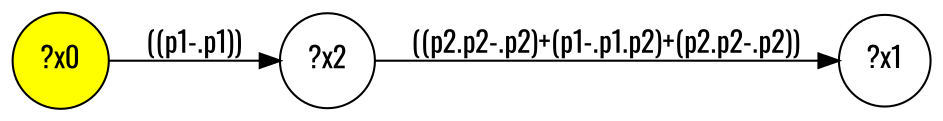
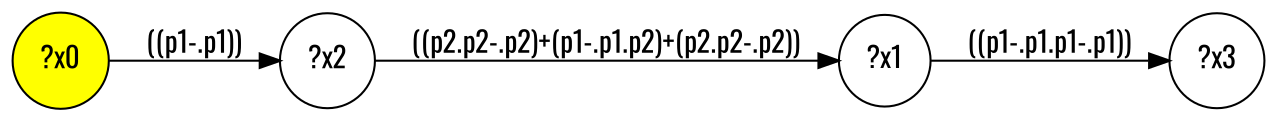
node "?x3": added
